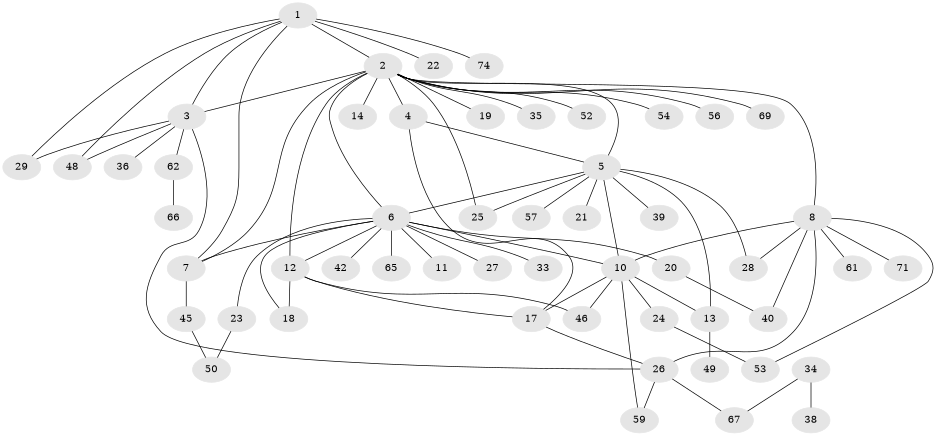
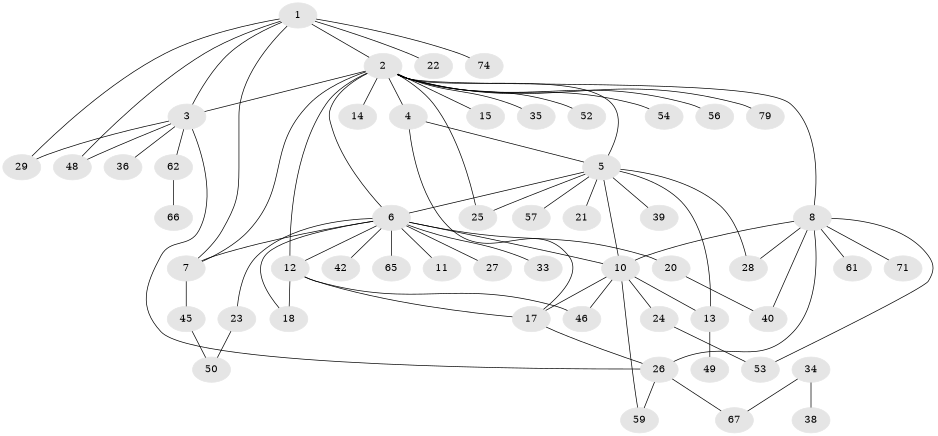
node "19": label "19" -> "15"
node "69": label "69" -> "79"
